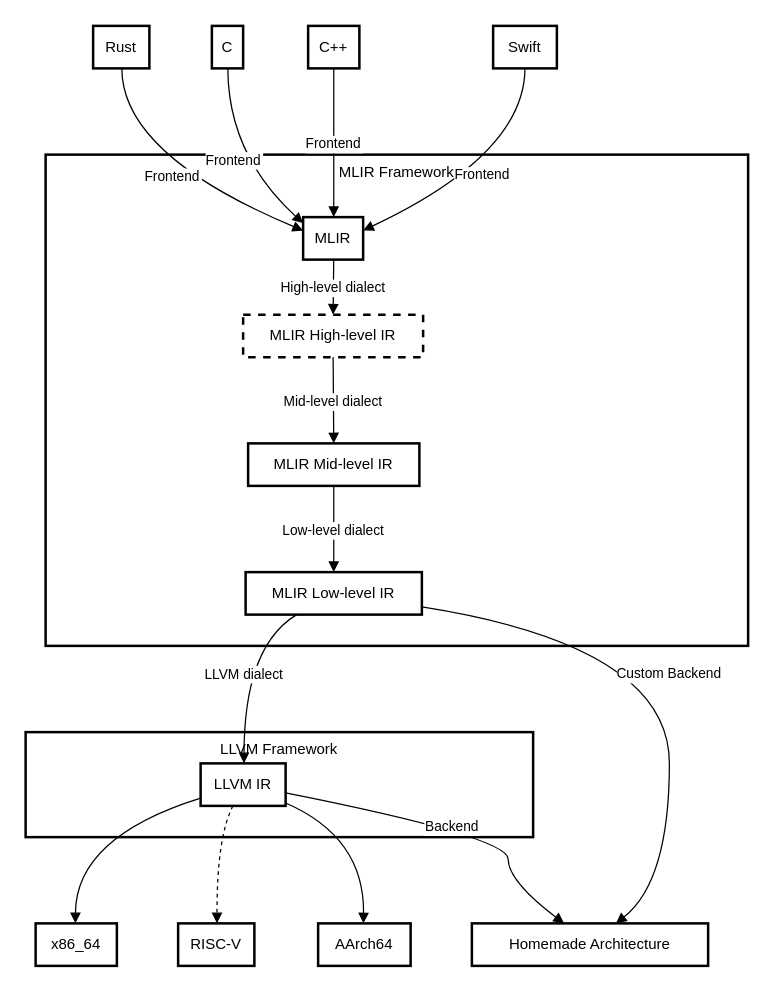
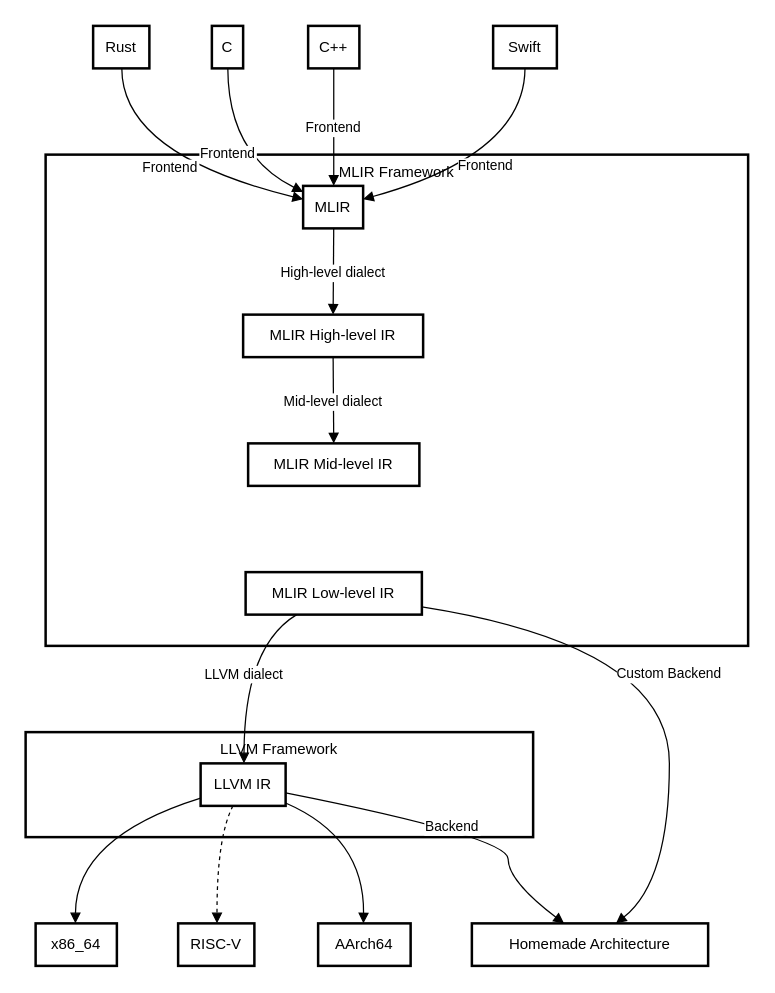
node "MLIR": moved (333, 238) -> (333, 207)
node "MLIR High-level IR": style dashed -> solid
edge "MLIR Mid-level IR" -> "MLIR Low-level IR": removed, label "Low-level dialect"
